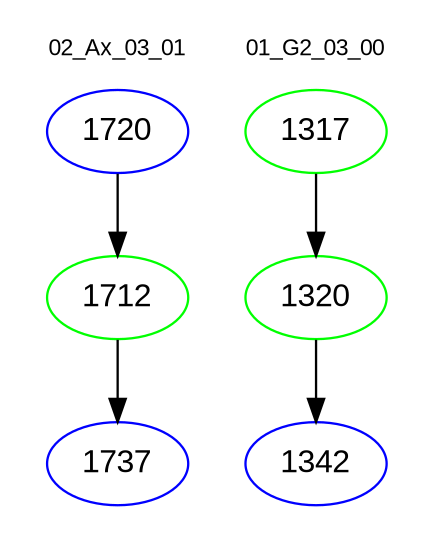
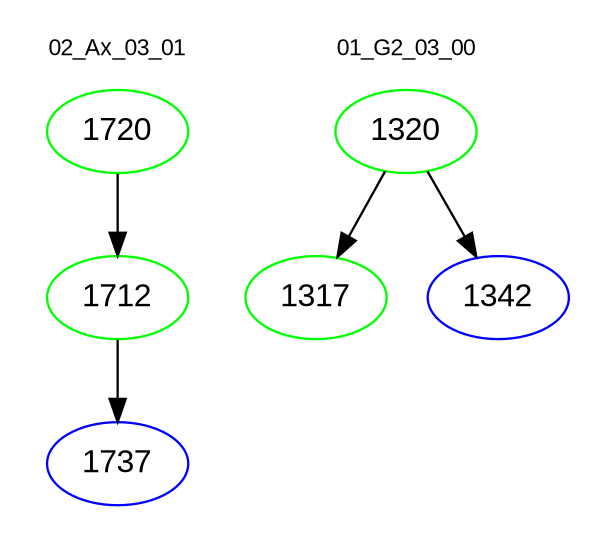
node "1720": color blue -> green
edge "1317" -> "1320": reversed
